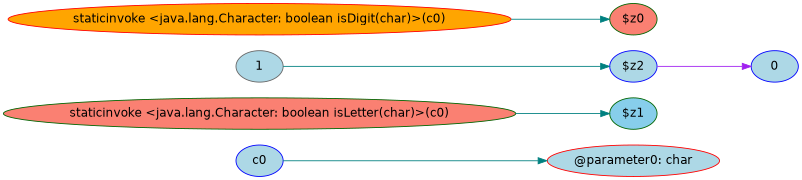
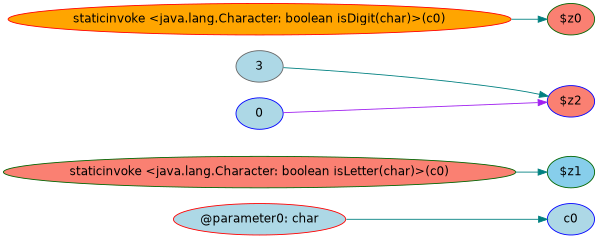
node "1": label "1" -> "3"
node "$z2": fillcolor lightblue -> salmon
edge "$z2" -> "0": reversed
edge "c0" -> "@parameter0: char": reversed
